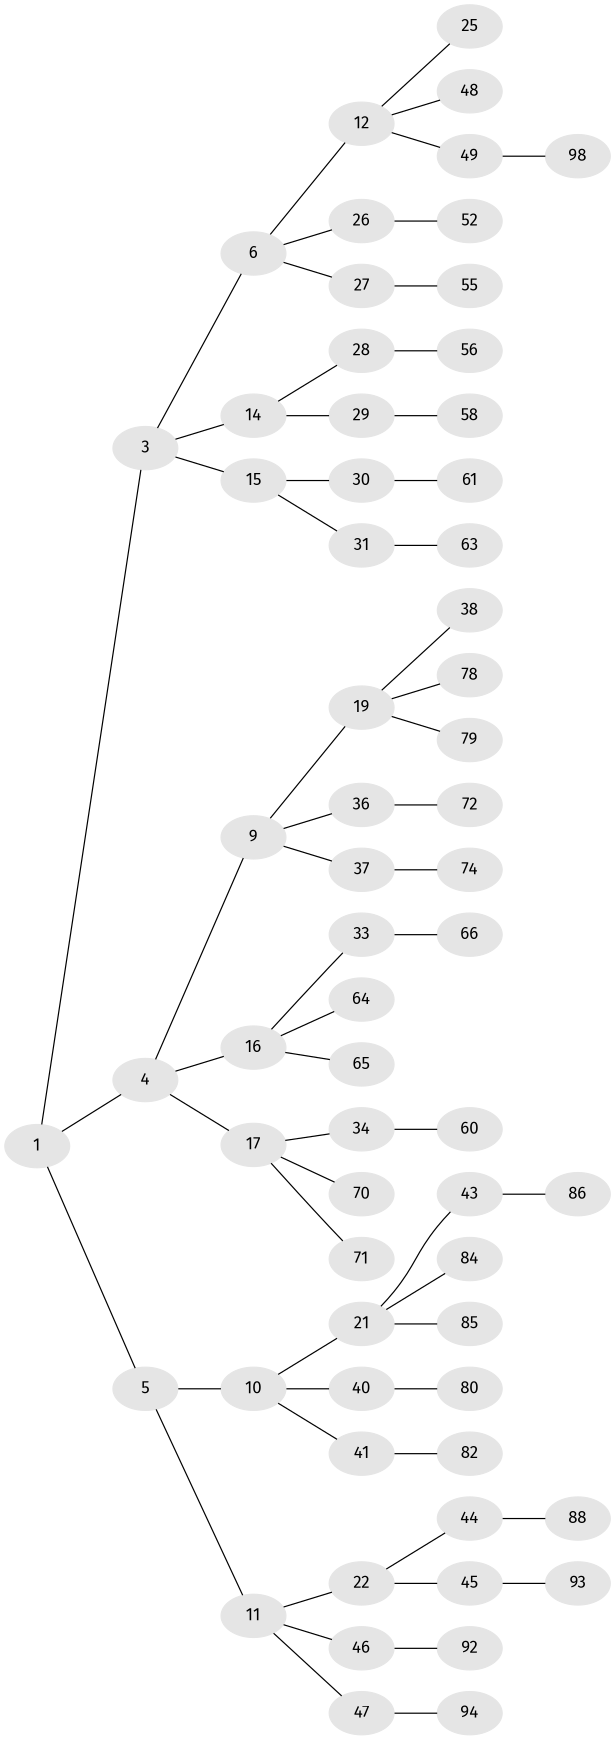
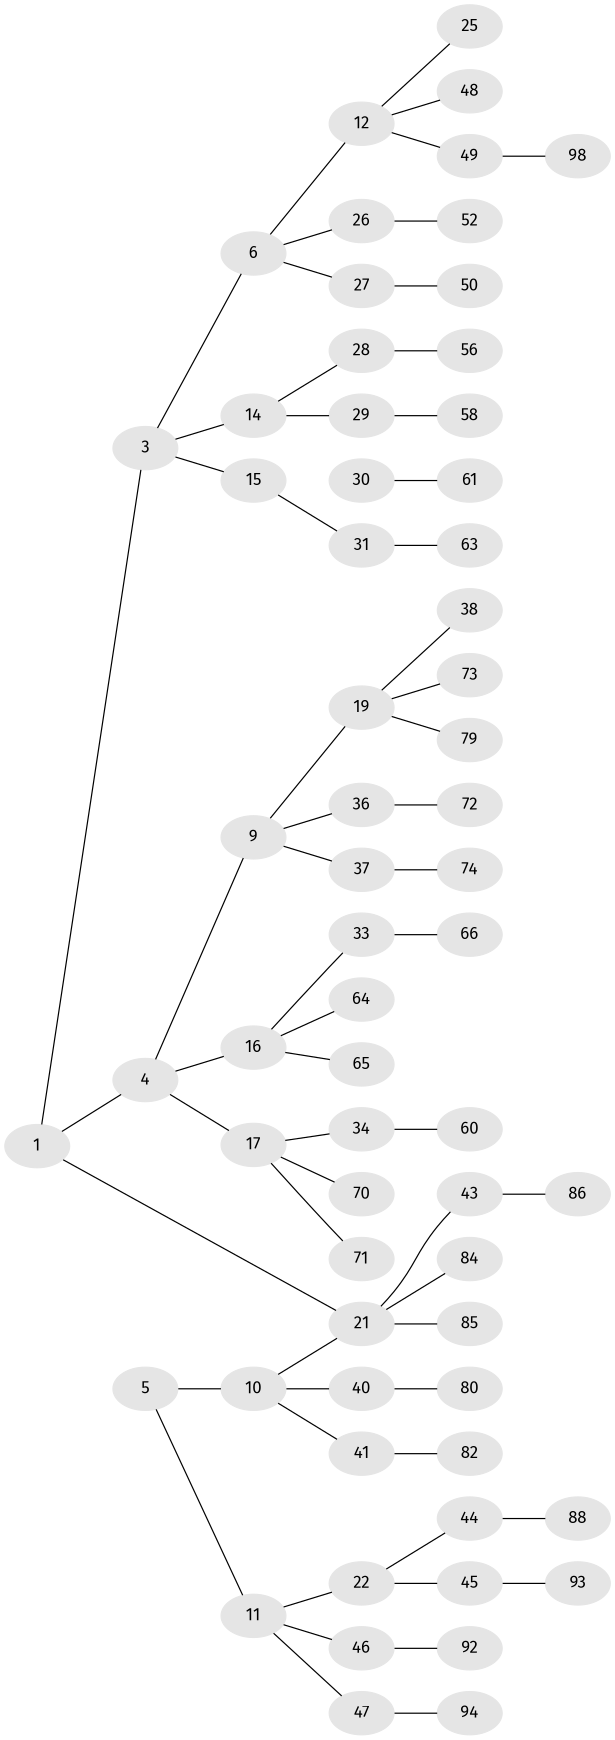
node "55": label "55" -> "50"
edge "15" -- "30": removed
node "78": label "78" -> "73"
edge "1" -- "5": now "1" -- "21"
